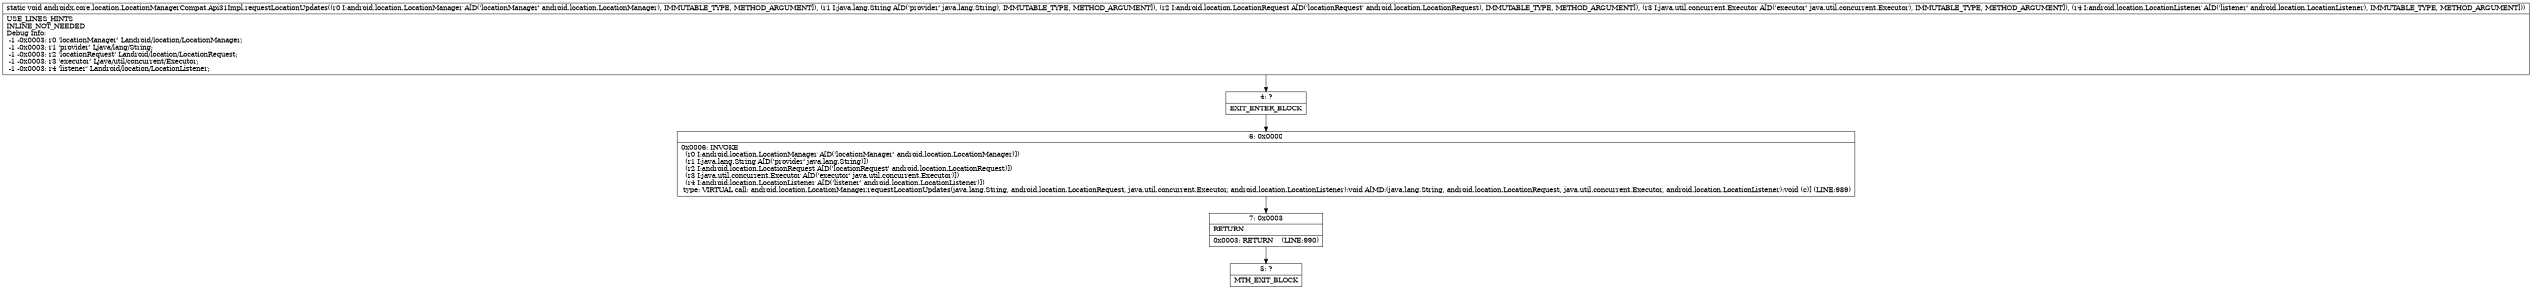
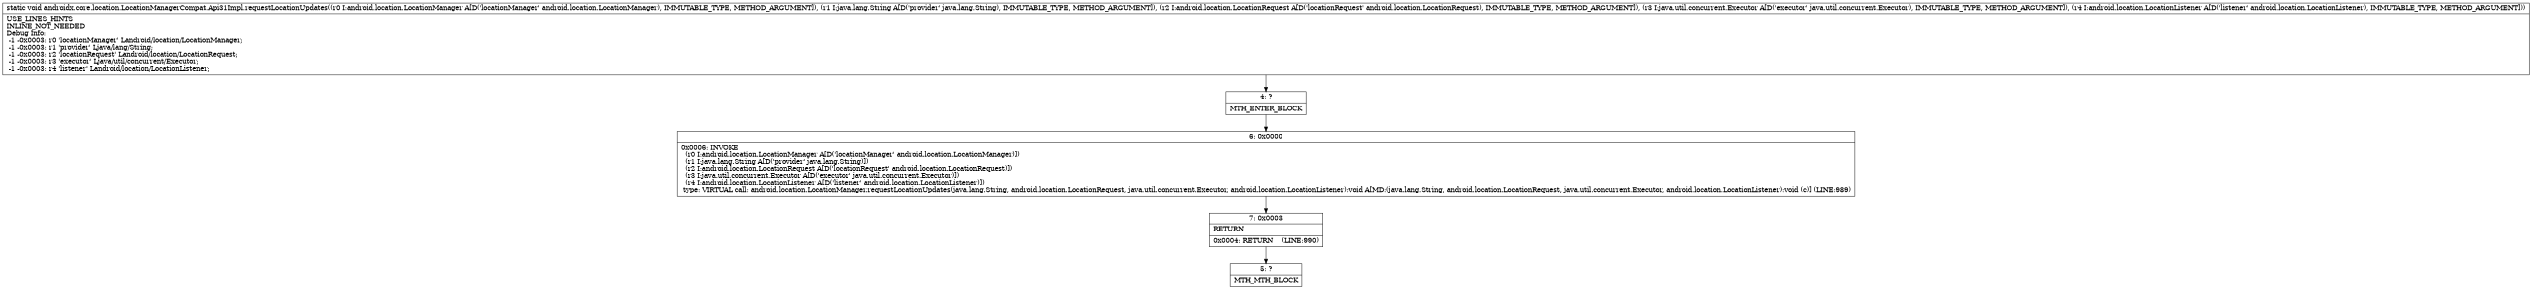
node "4: ?": text "EXIT_ENTER_BLOCK" -> "MTH_ENTER_BLOCK"
node "7: 0x0003": text "0x0003: RETURN    (LINE:990)" -> "0x0004: RETURN    (LINE:990)"
node "5: ?": text "MTH_EXIT_BLOCK" -> "MTH_MTH_BLOCK"
